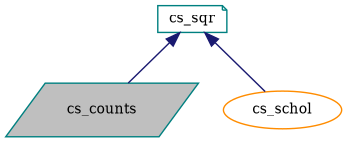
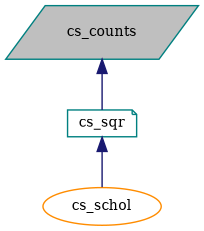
edge "cs_counts" -> "cs_sqr": reversed
